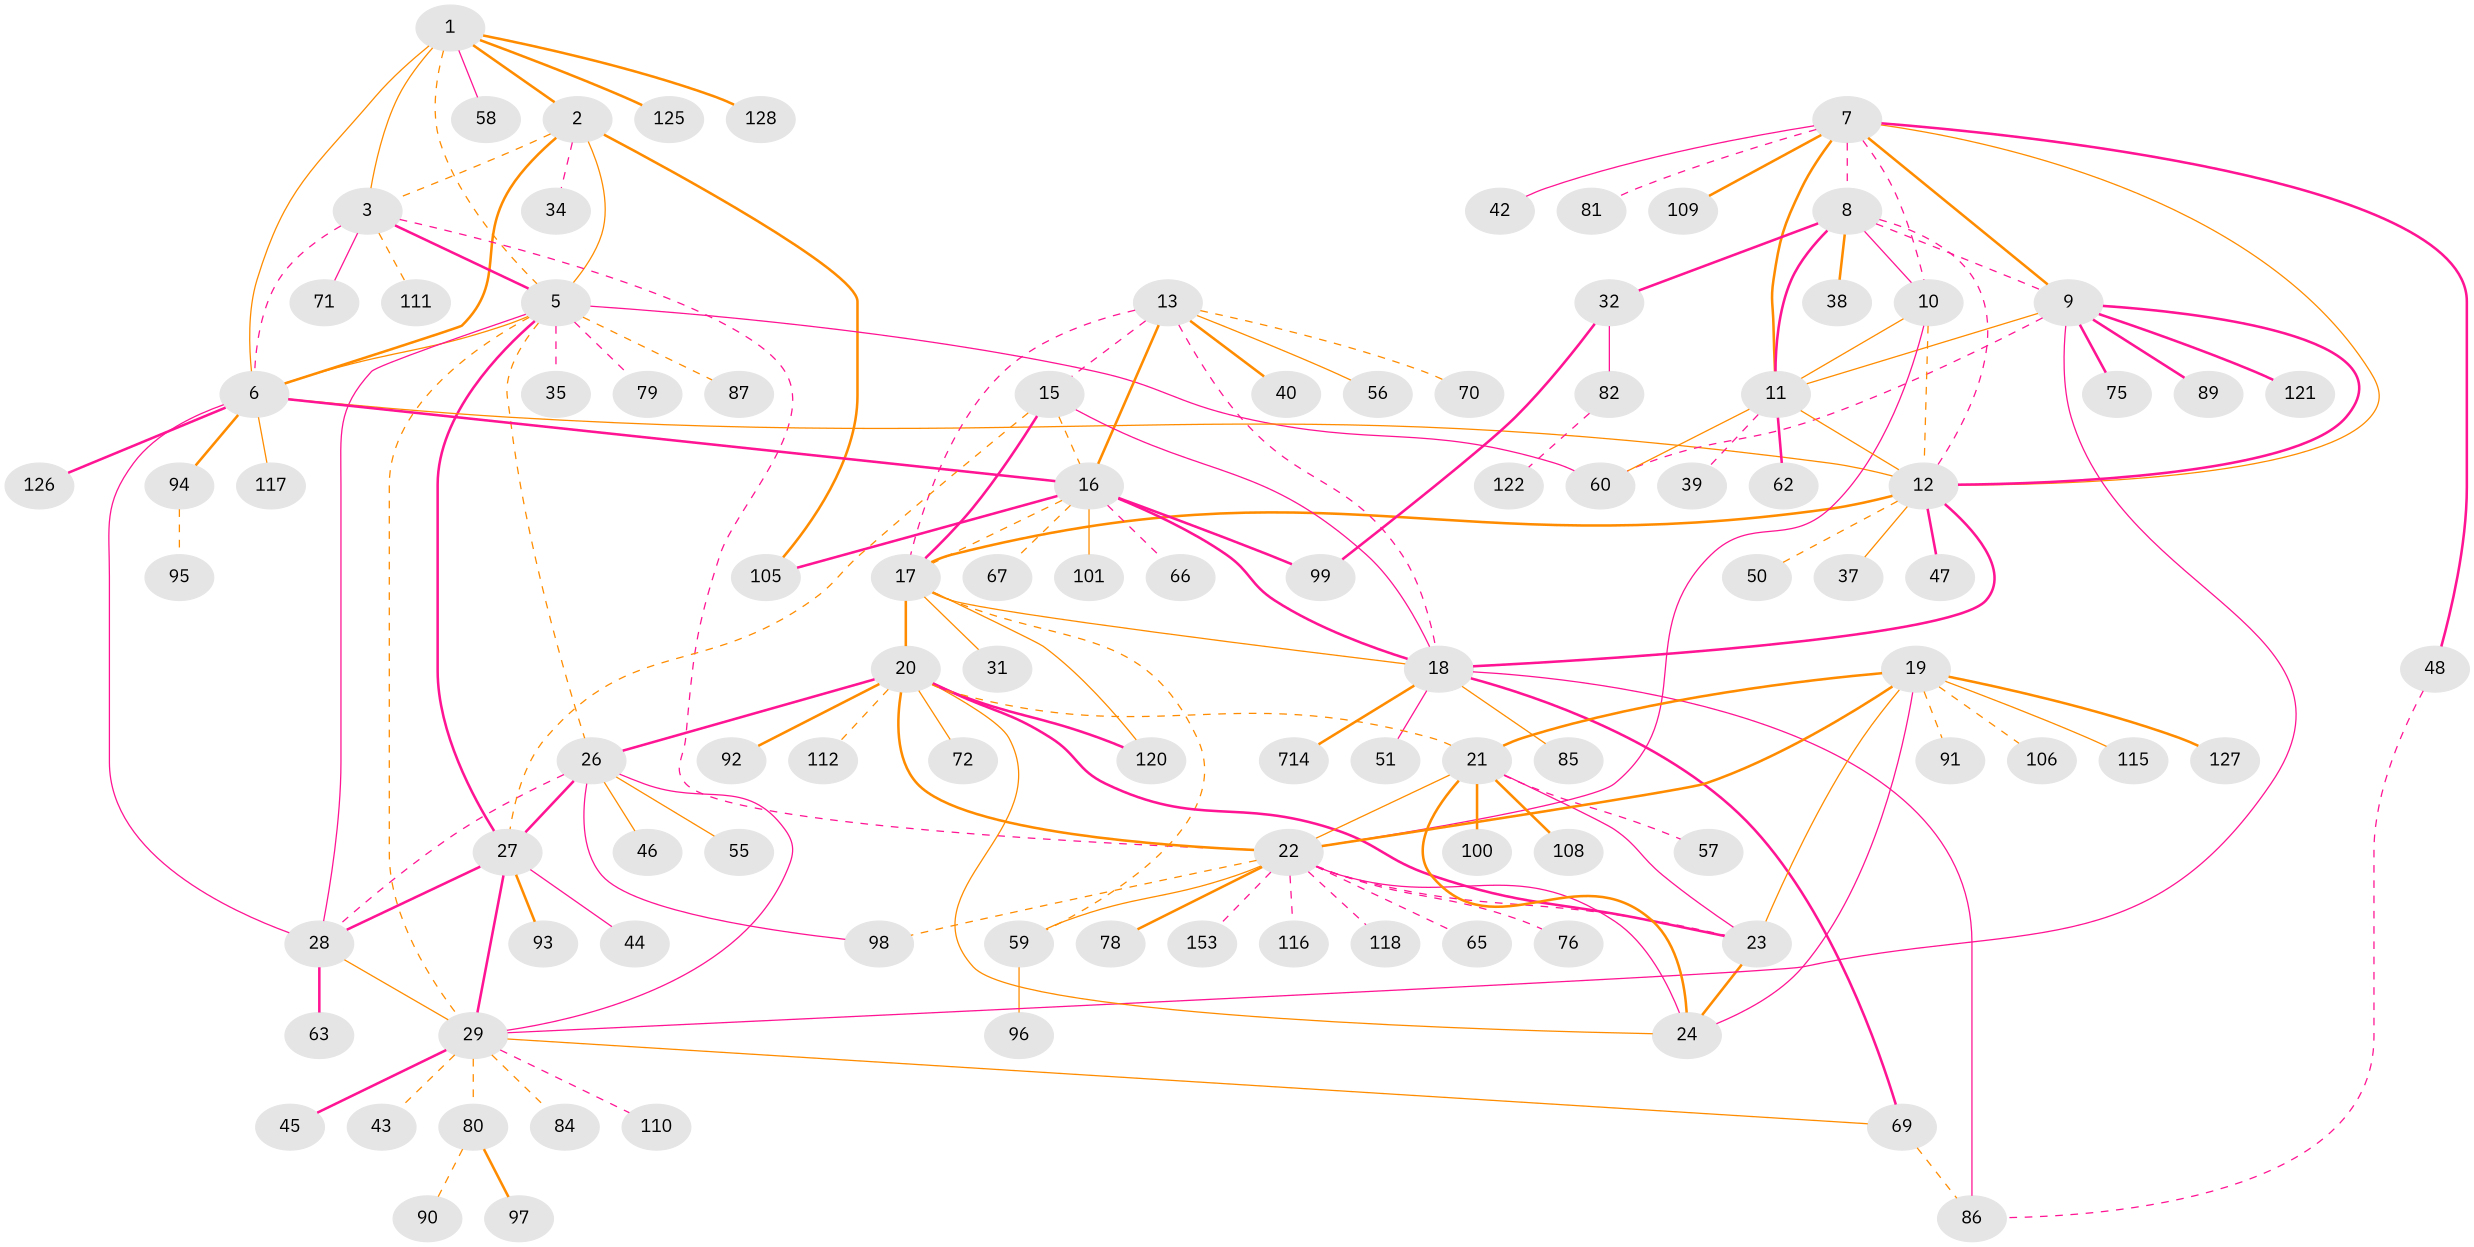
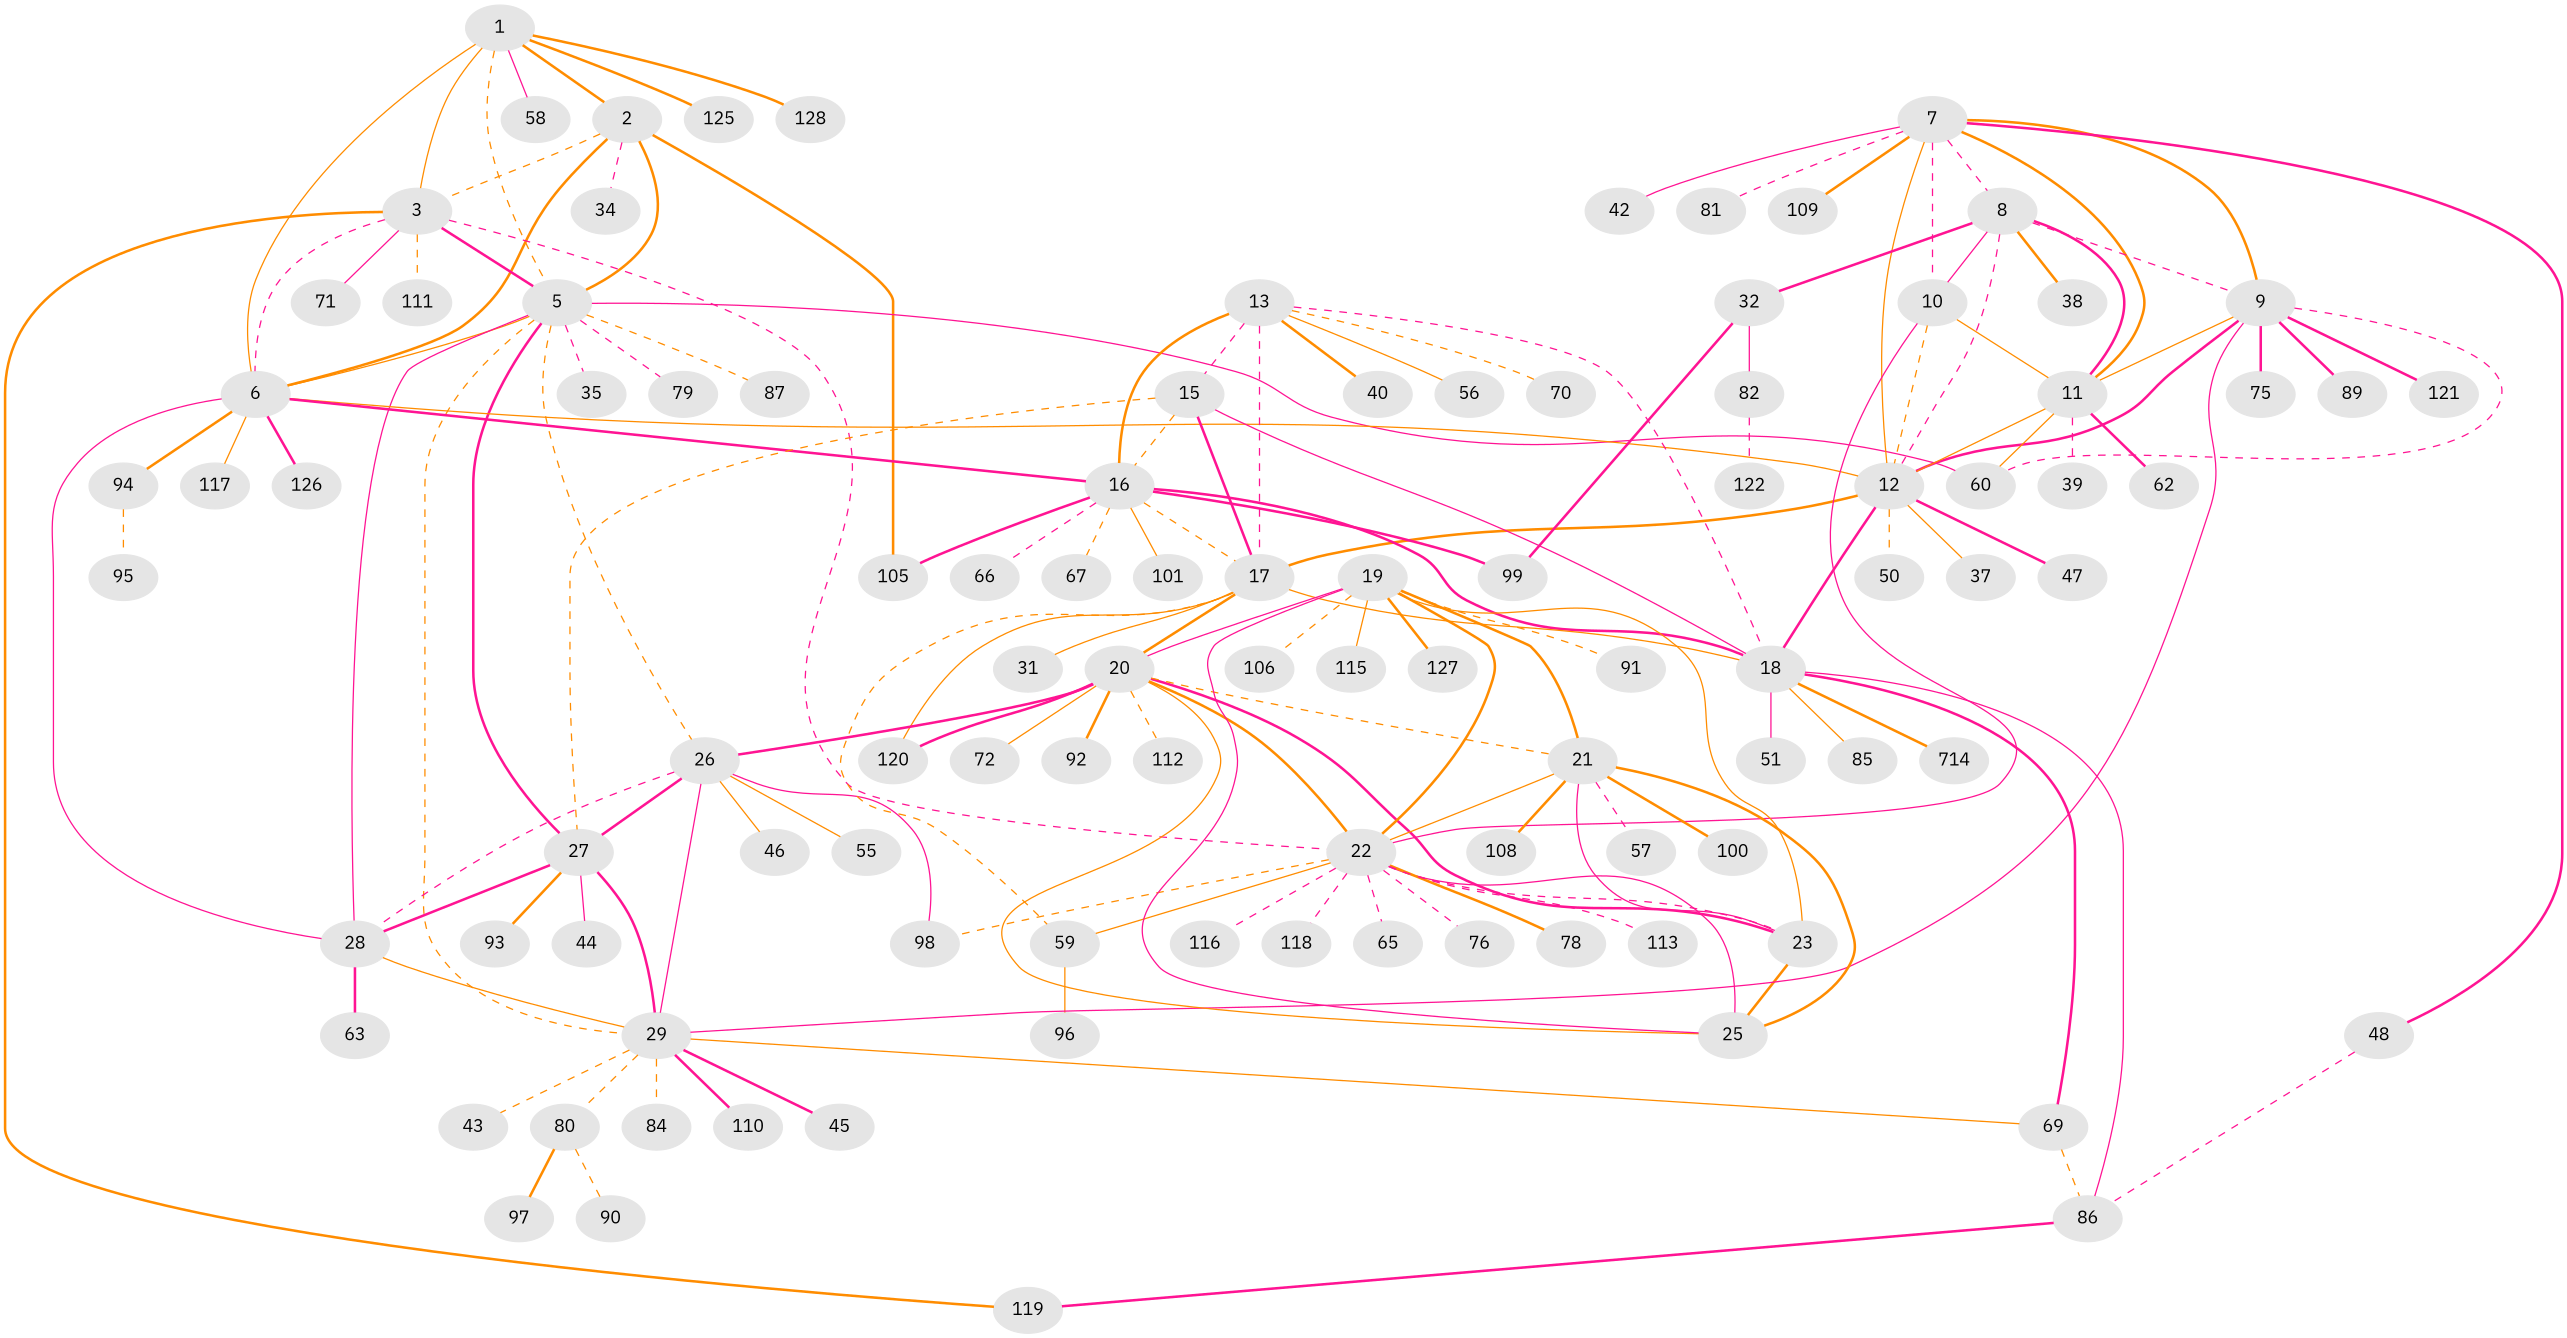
edge "2" -- "5": style solid -> bold
edge "19" -- "20": added
node "153": label "153" -> "113"
node "24": label "24" -> "25"
edge "29" -- "110": style dashed -> bold
node "119": added
